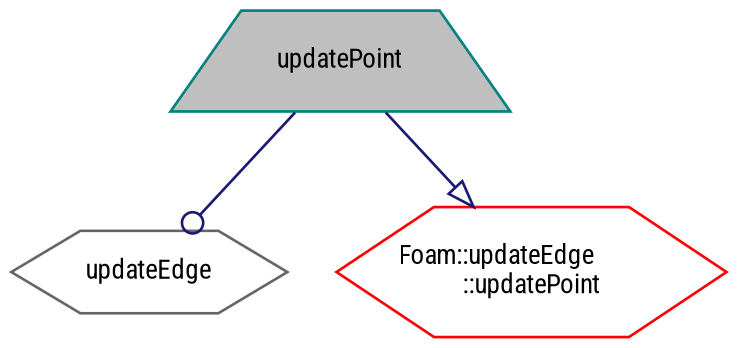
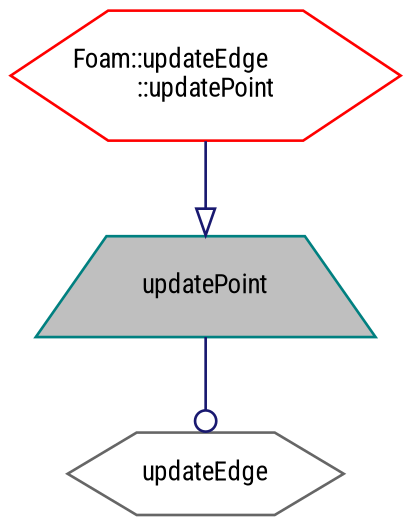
edge "updatePoint" -> "Foam::updateEdge ::updatePoint": reversed
